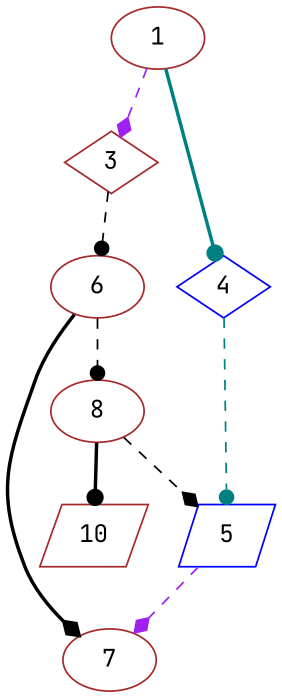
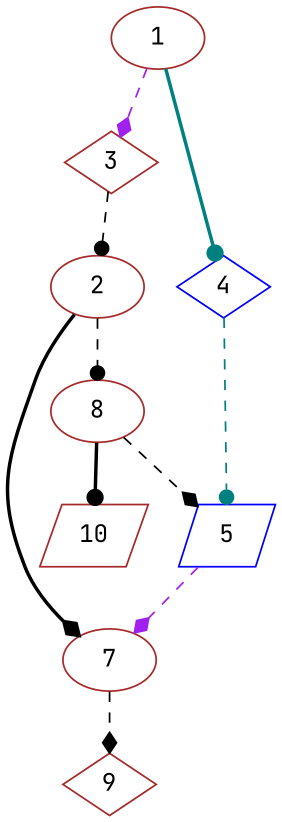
node "6": label "6" -> "2"
node "9": added
